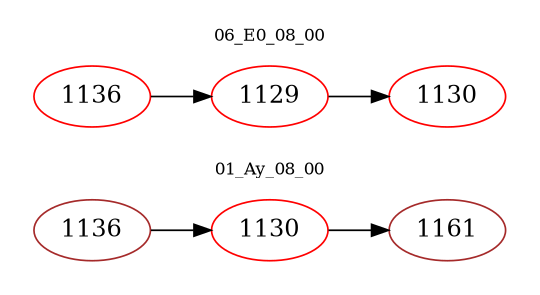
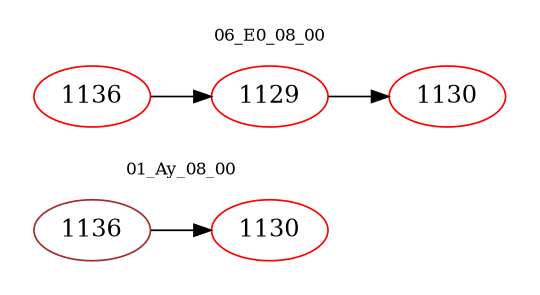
node "1161": removed
